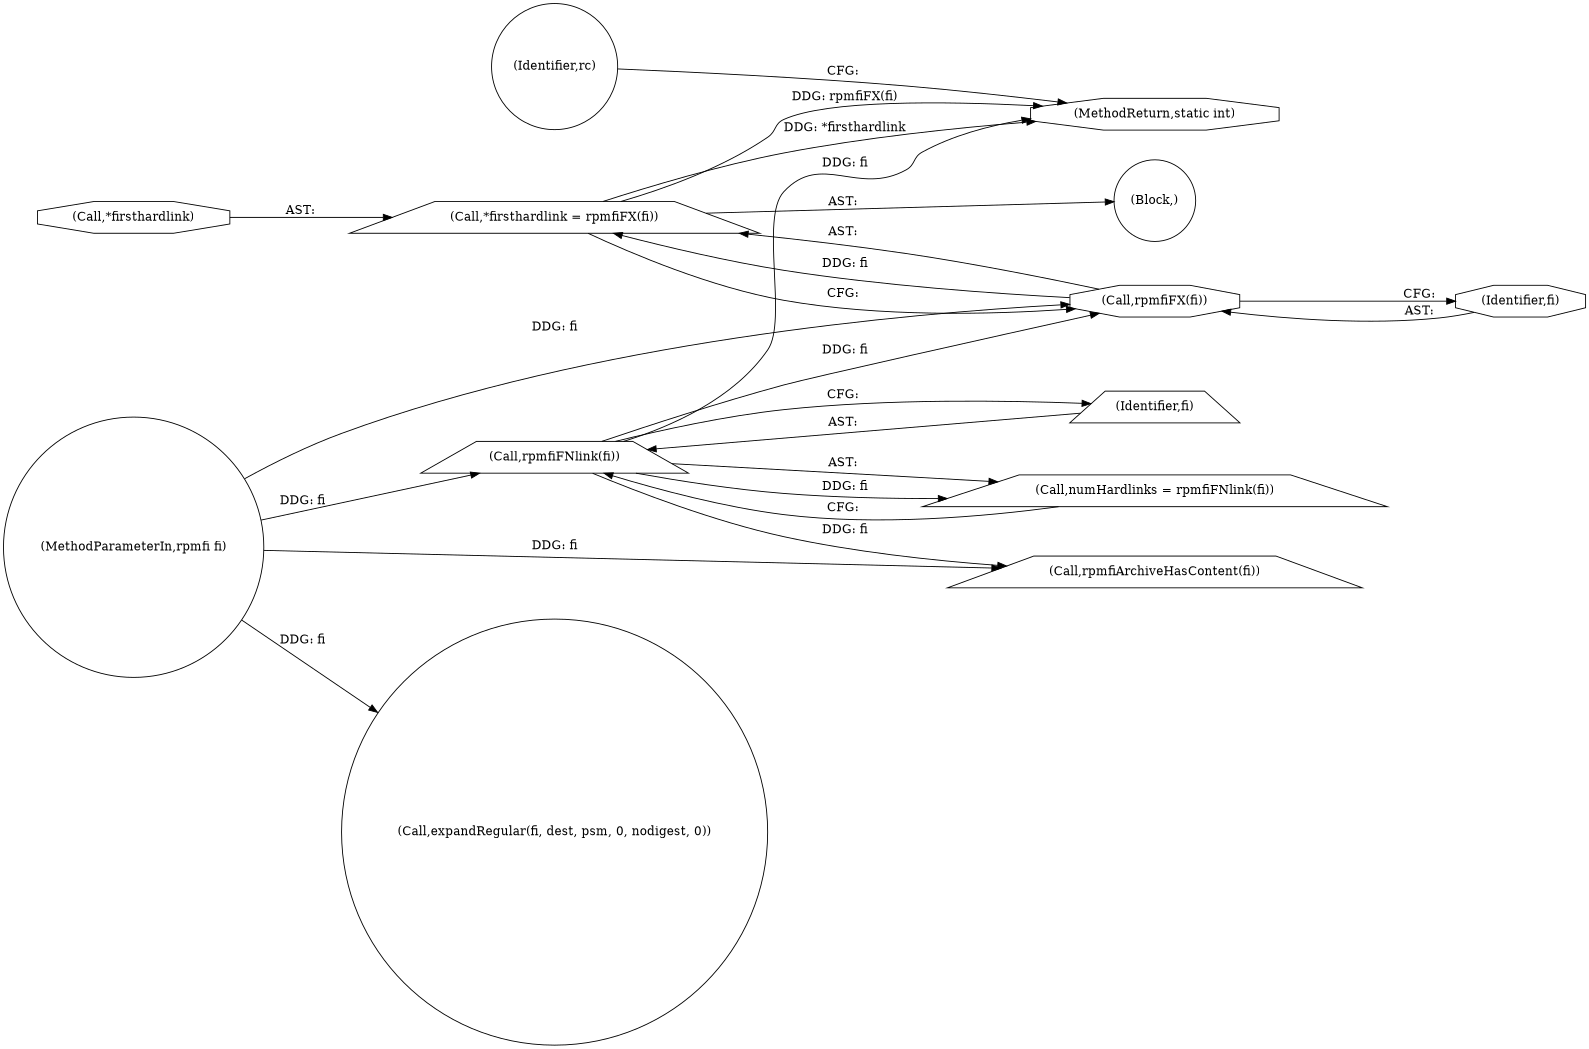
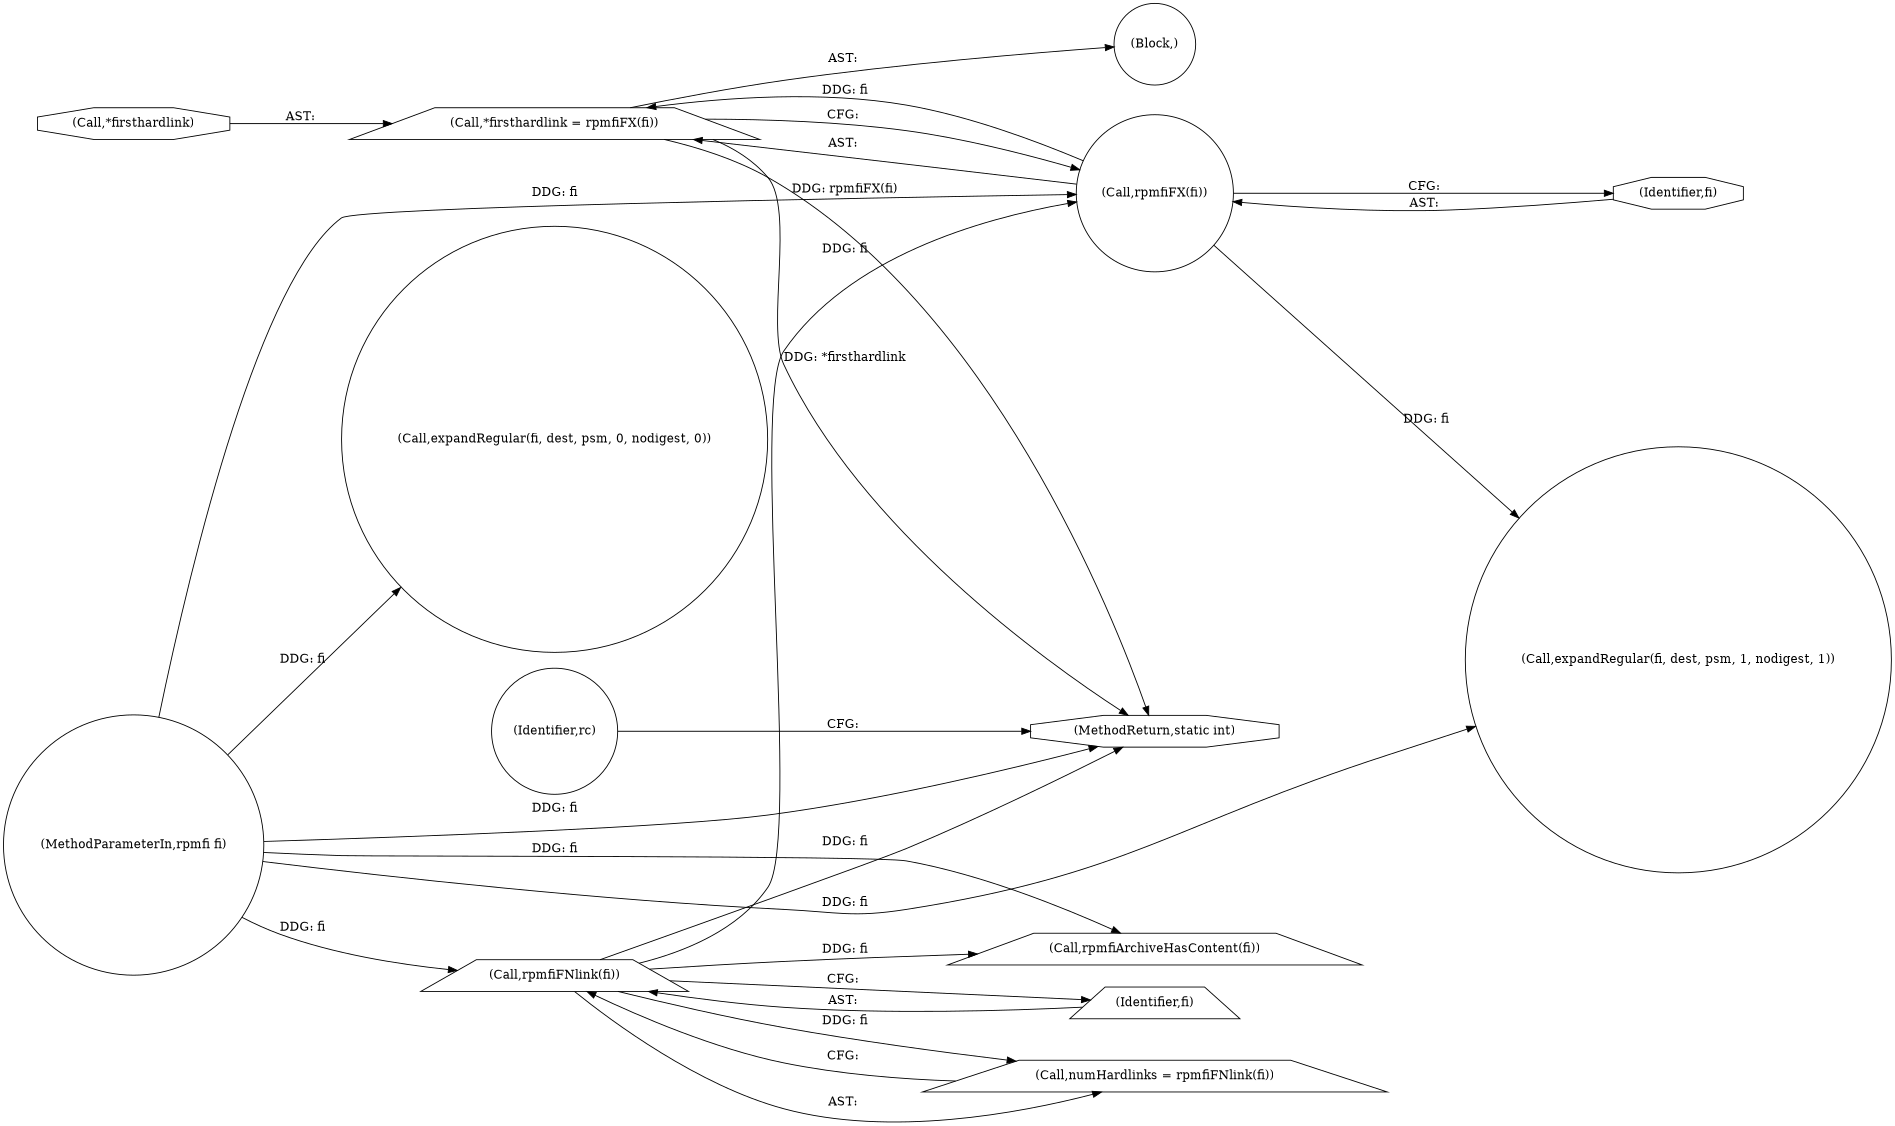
node "(Call,rpmfiFX(fi))": shape octagon -> circle
node "(Call,expandRegular(fi, dest, psm, 1, nodigest, 1))": added
edge "(MethodParameterIn,rpmfi fi)" -> "(MethodReturn,static int)": added, label "DDG: fi"
